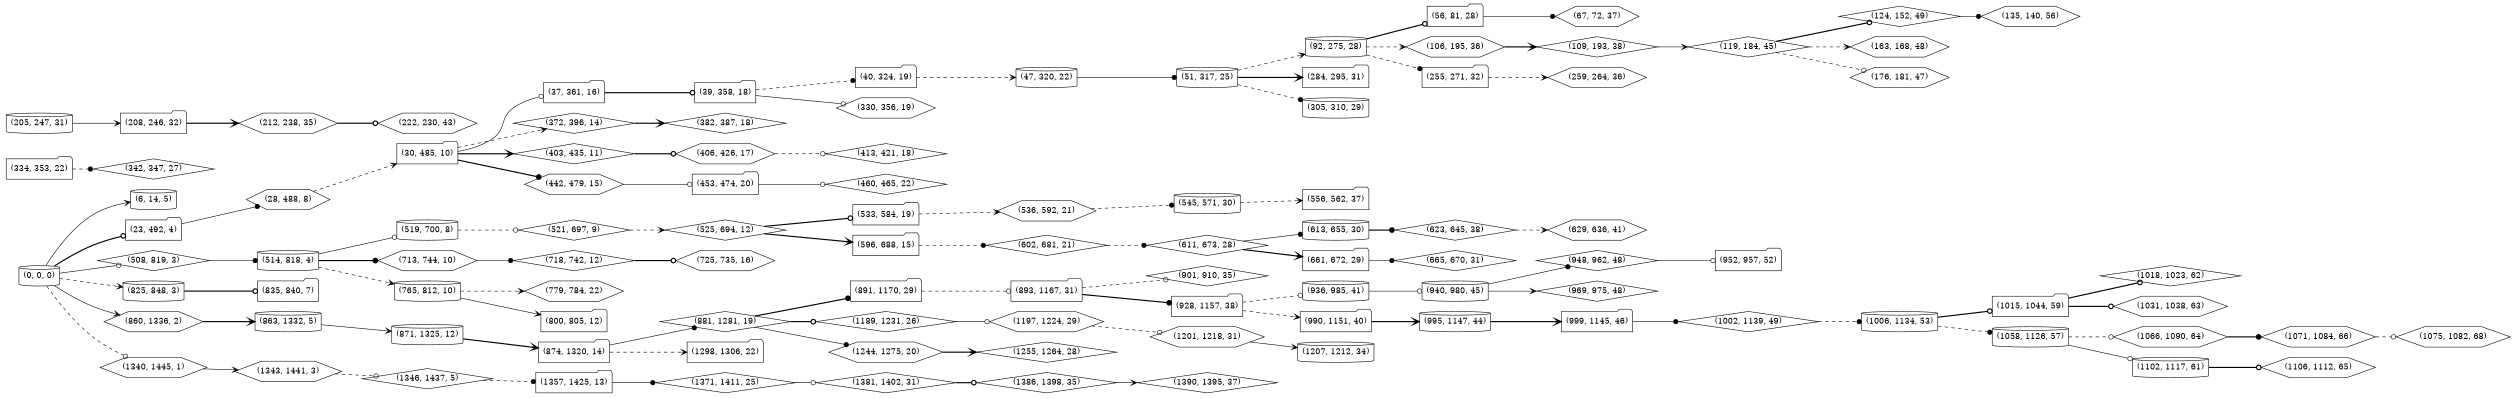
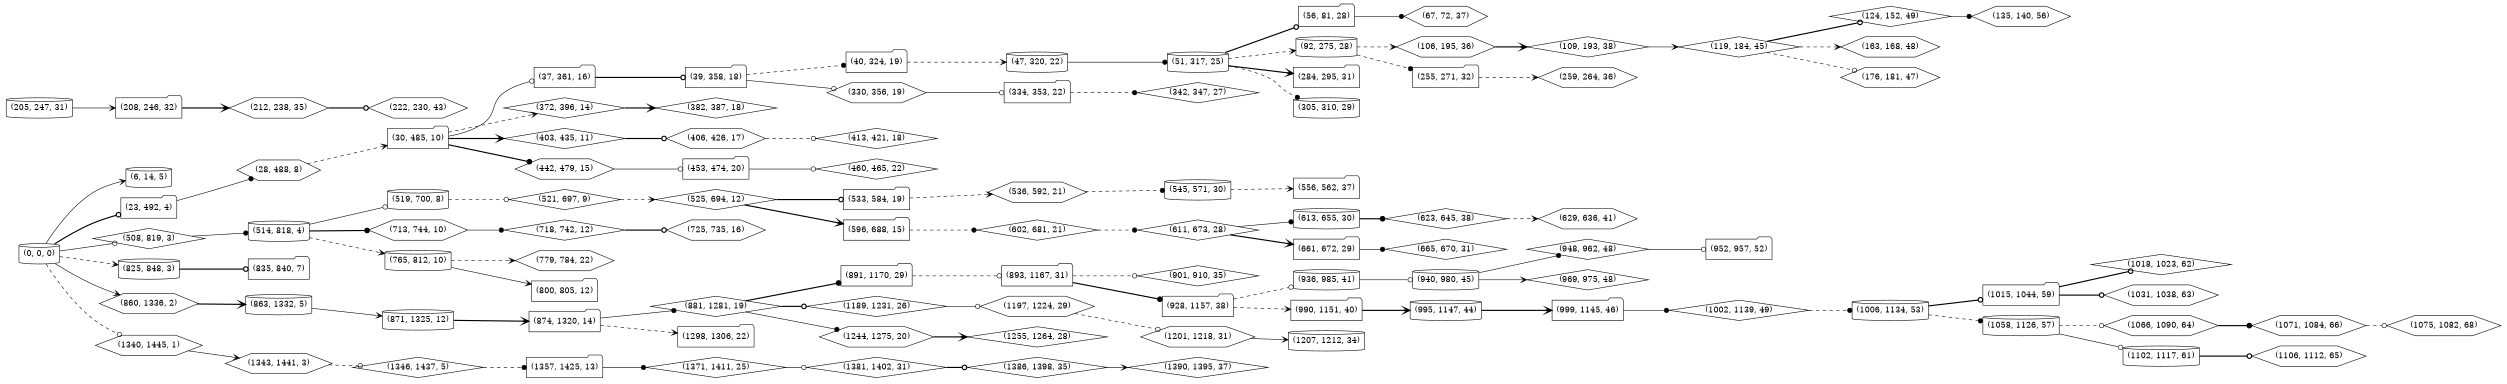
edge "(92, 275, 28)" -> "(56, 81, 28)": now "(51, 317, 25)" -> "(56, 81, 28)"
edge "(330, 356, 19)" -> "(334, 353, 22)": added
